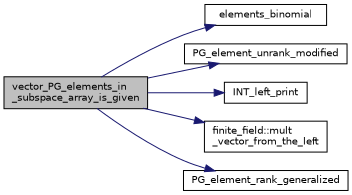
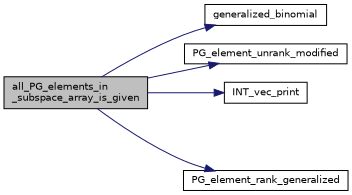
node "elements_binomial": label "elements_binomial" -> "generalized_binomial"
node "vector_PG_elements_in _subspace_array_is_given": label "vector_PG_elements_in _subspace_array_is_given" -> "all_PG_elements_in _subspace_array_is_given"
node "INT_left_print": label "INT_left_print" -> "INT_vec_print"
node "finite_field::mult _vector_from_the_left": removed
